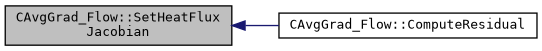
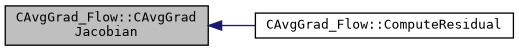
node "CAvgGrad_Flow::SetHeatFlux Jacobian": label "CAvgGrad_Flow::SetHeatFlux Jacobian" -> "CAvgGrad_Flow::CAvgGrad Jacobian"
